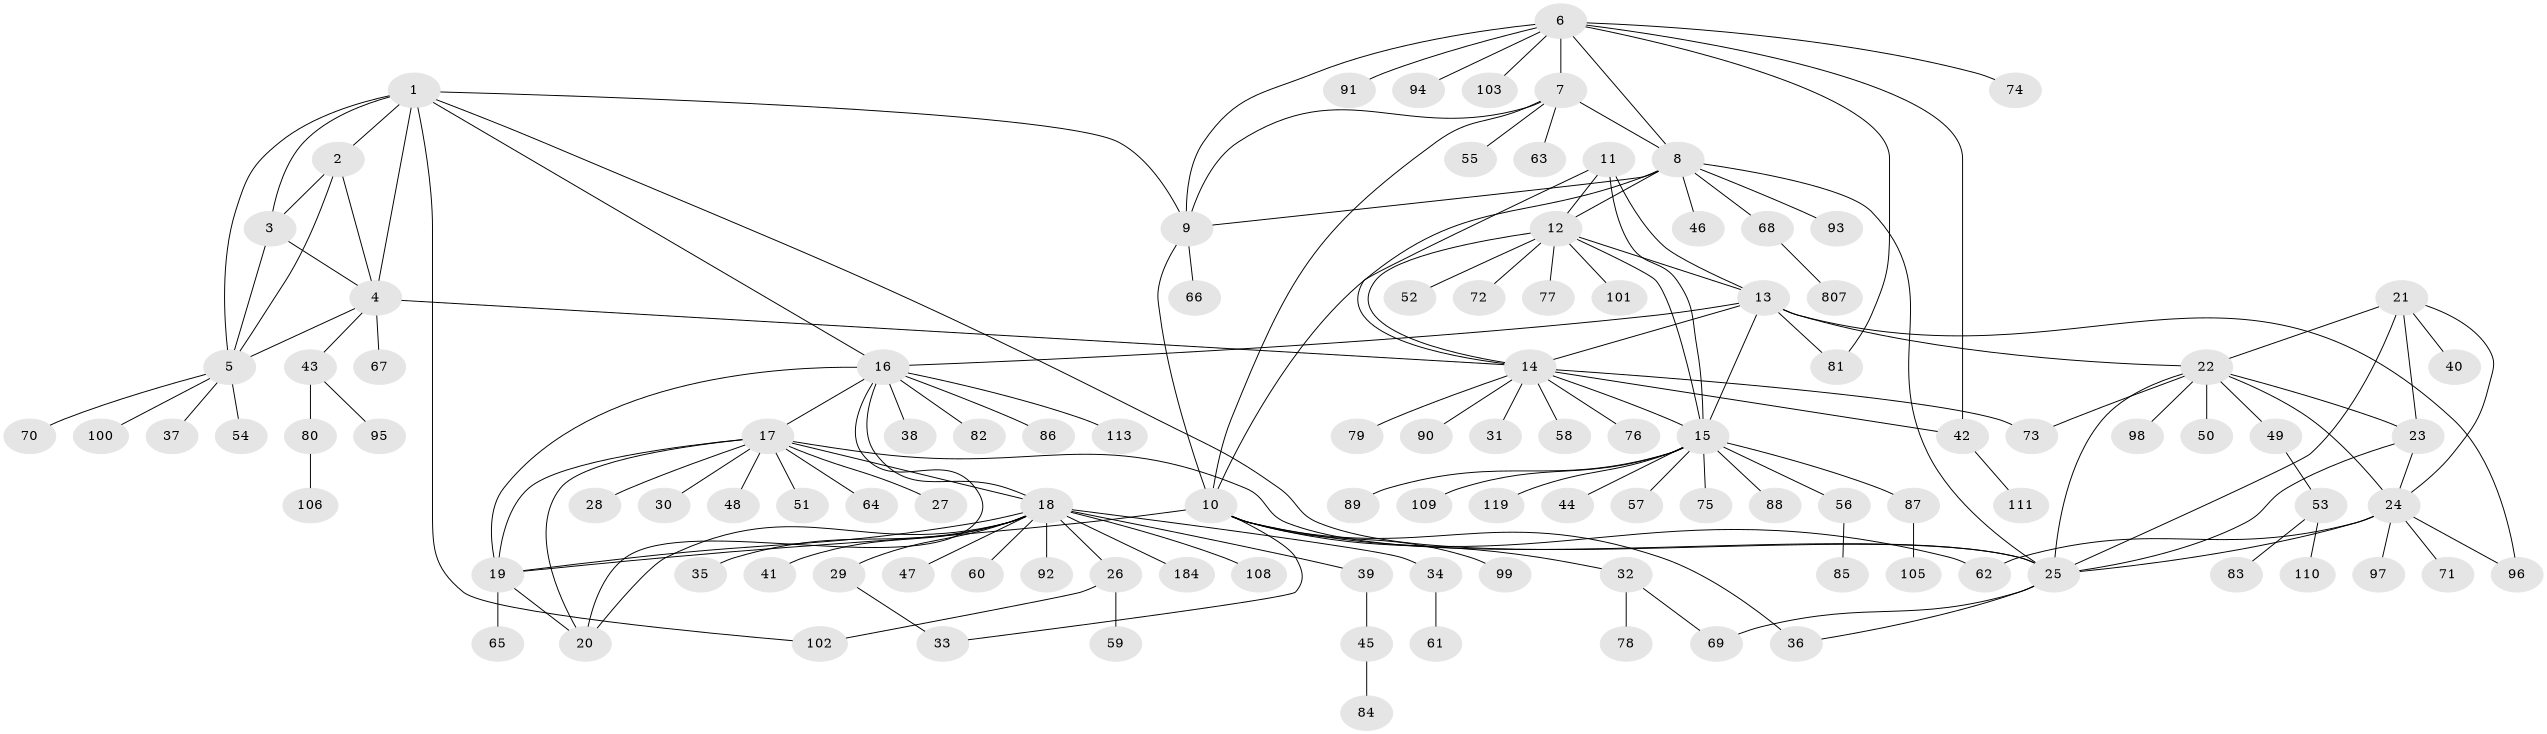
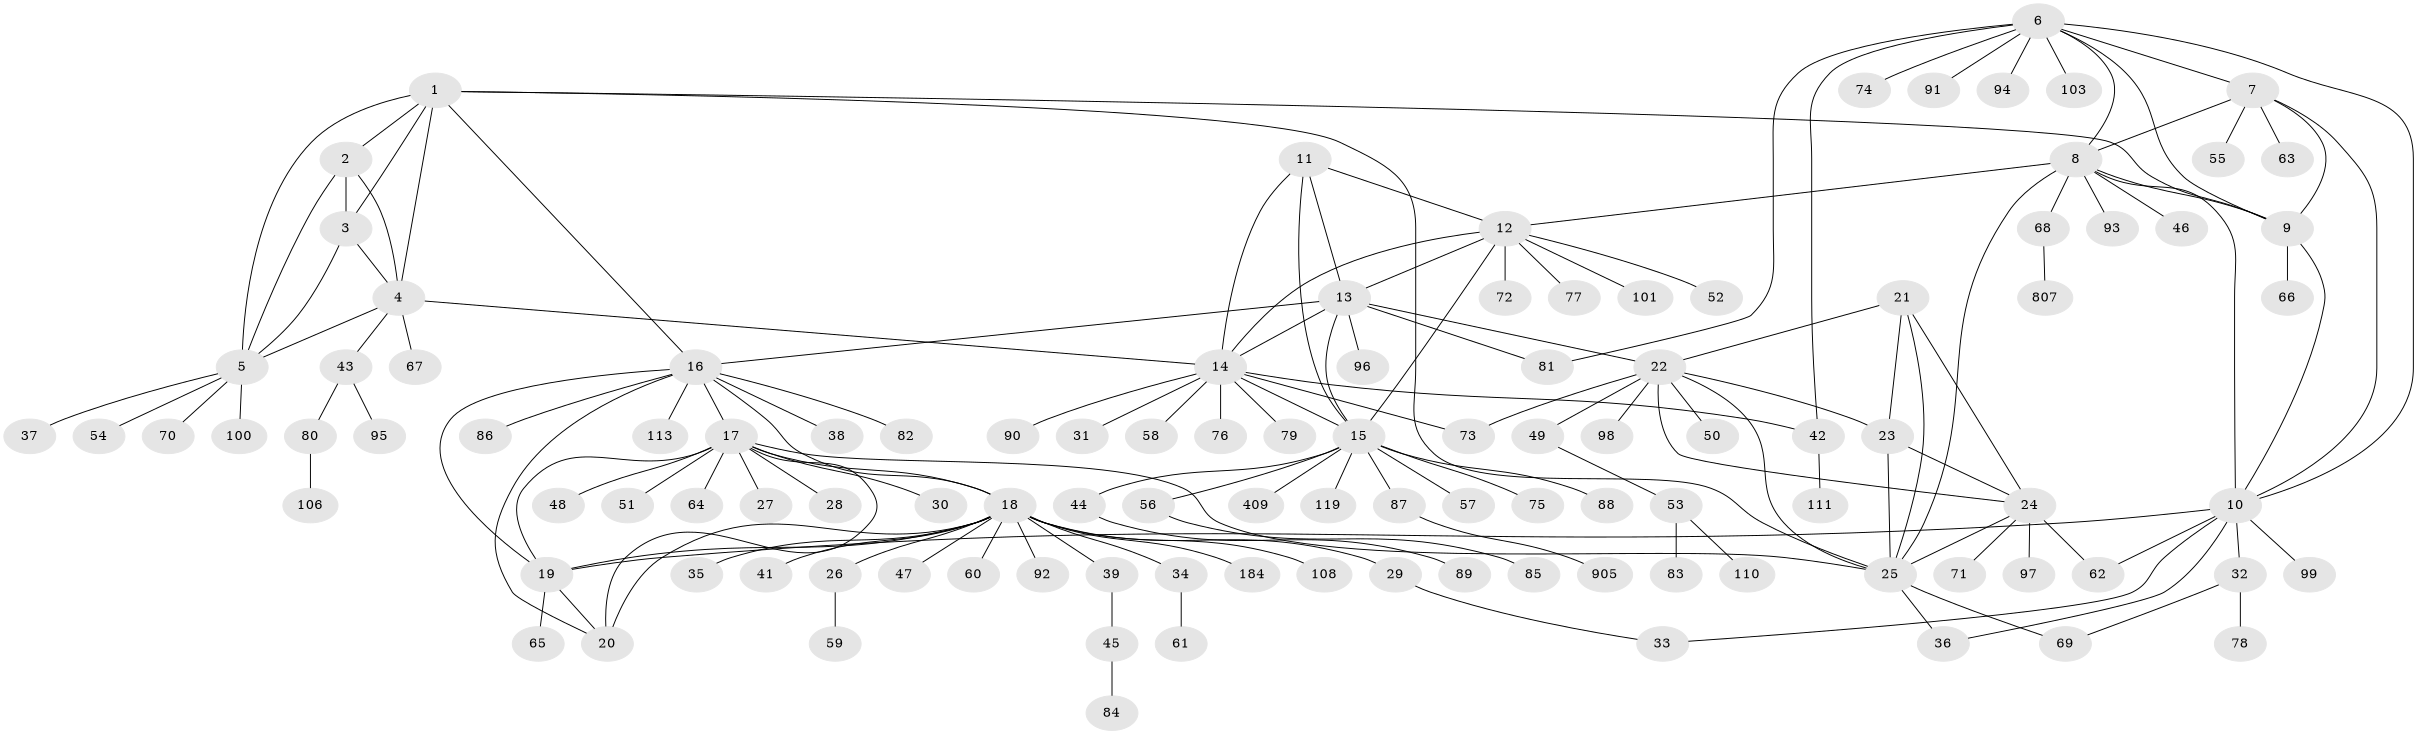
edge "6" -- "10": added
node "40": removed
edge "15" -- "89": now "44" -- "89"
node "109": label "109" -> "409"
edge "24" -- "96": removed
node "105": label "105" -> "905"
node "102": removed
